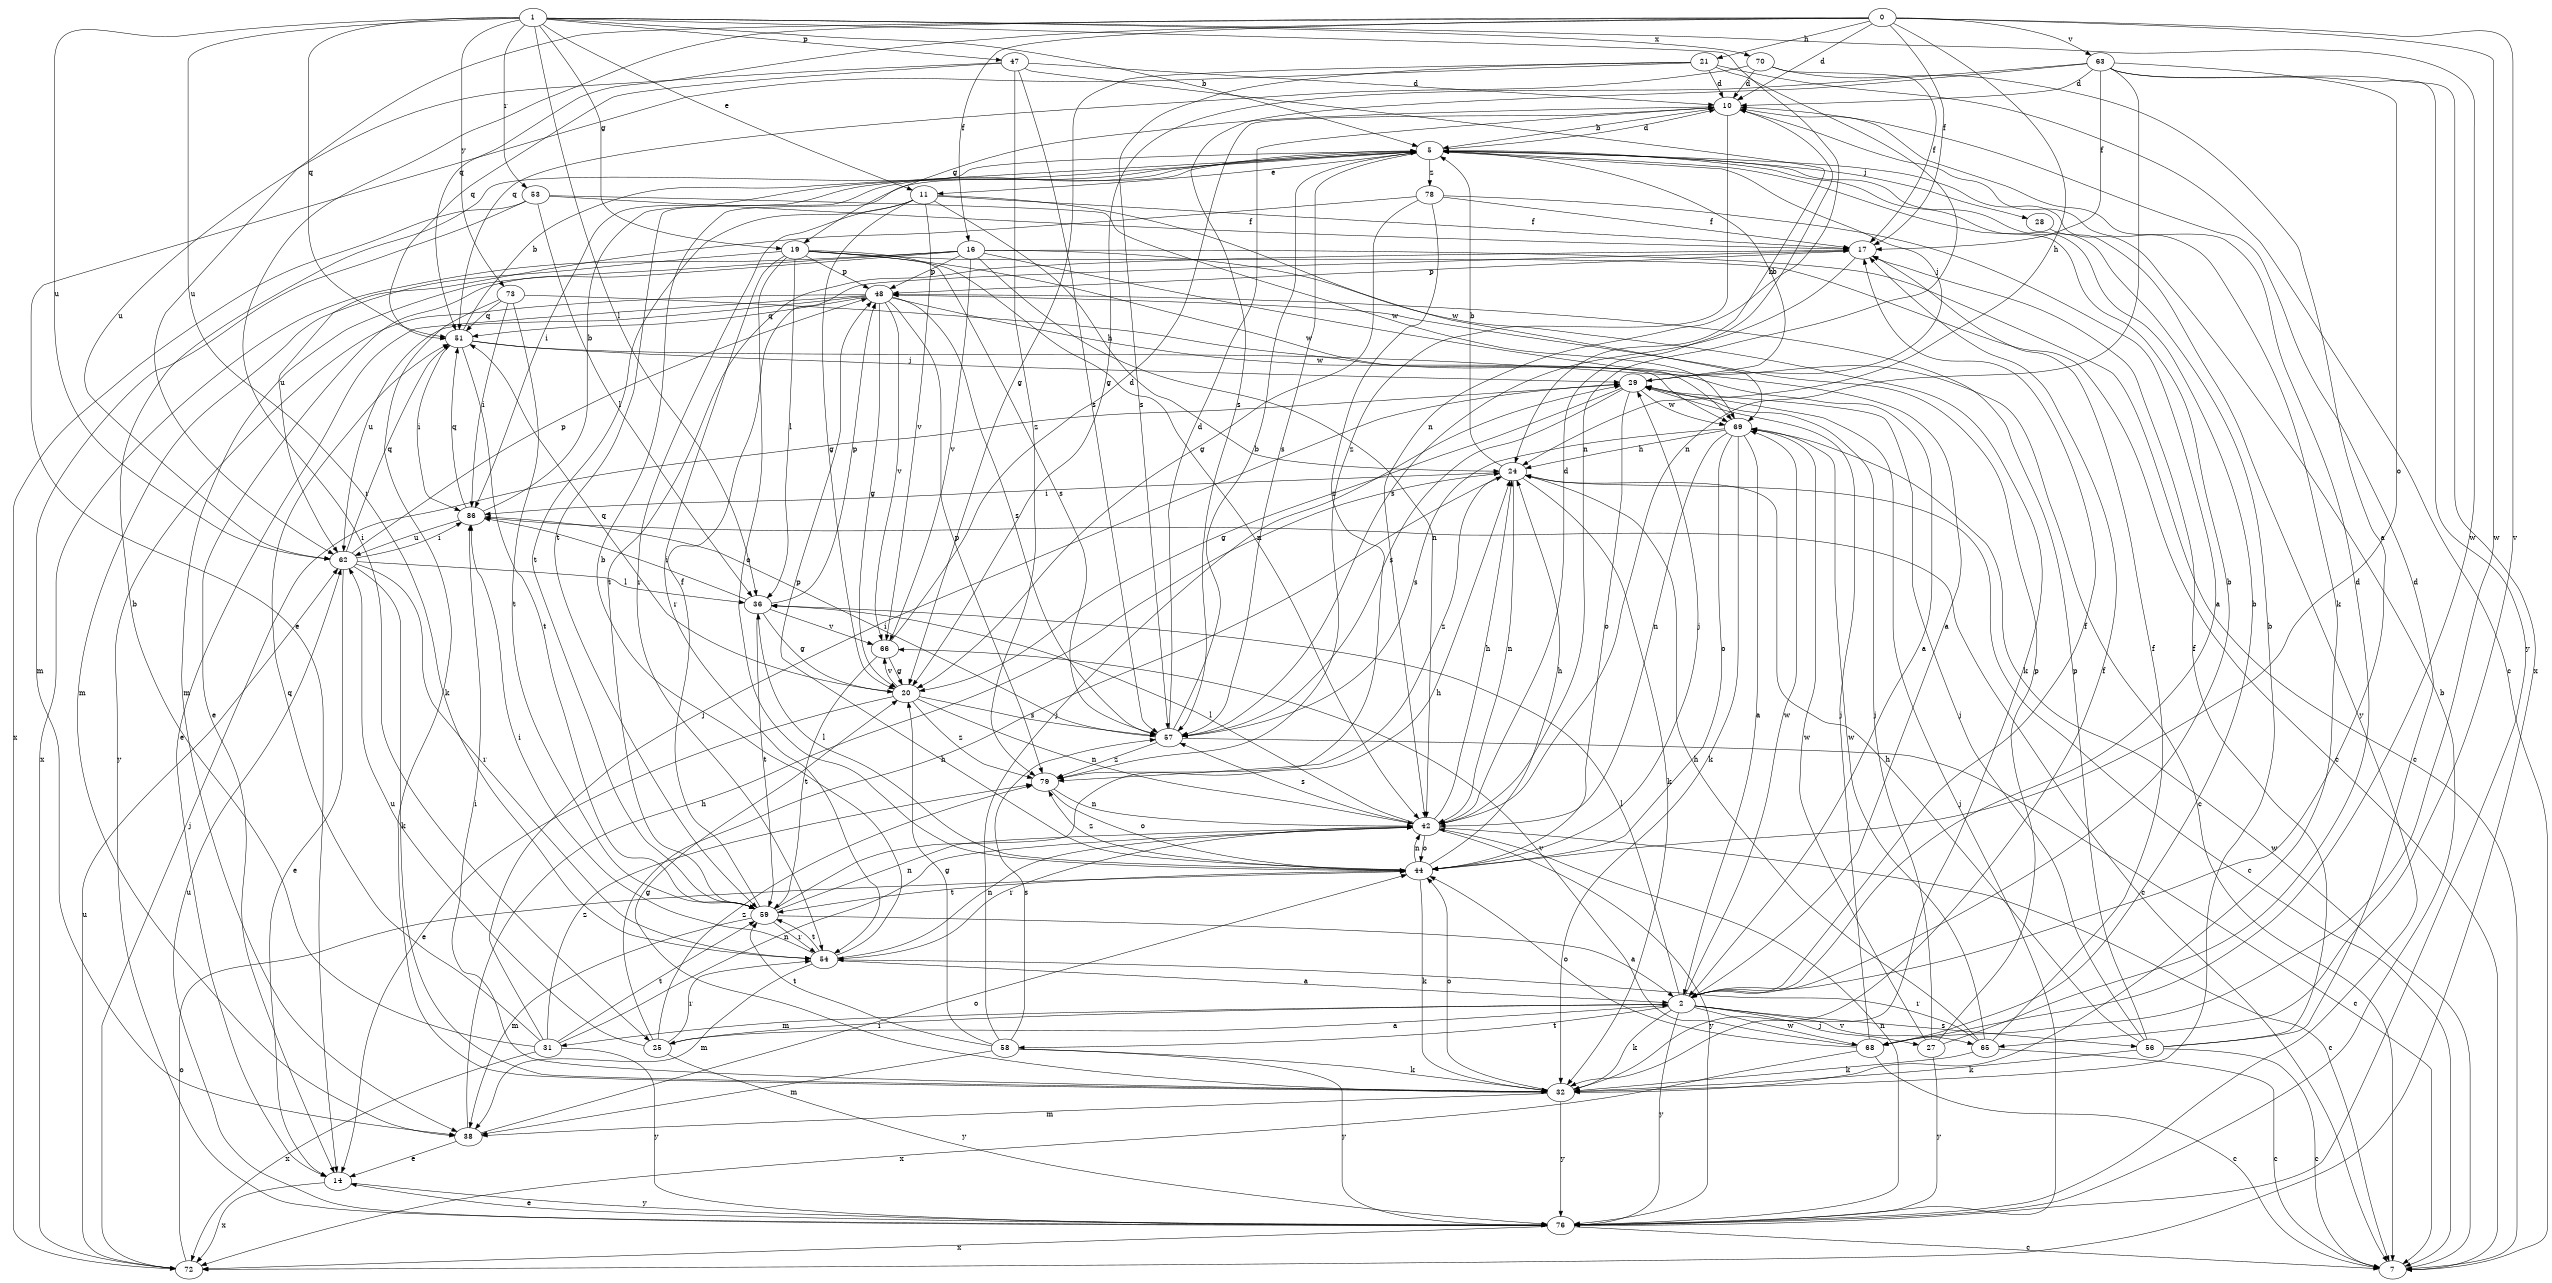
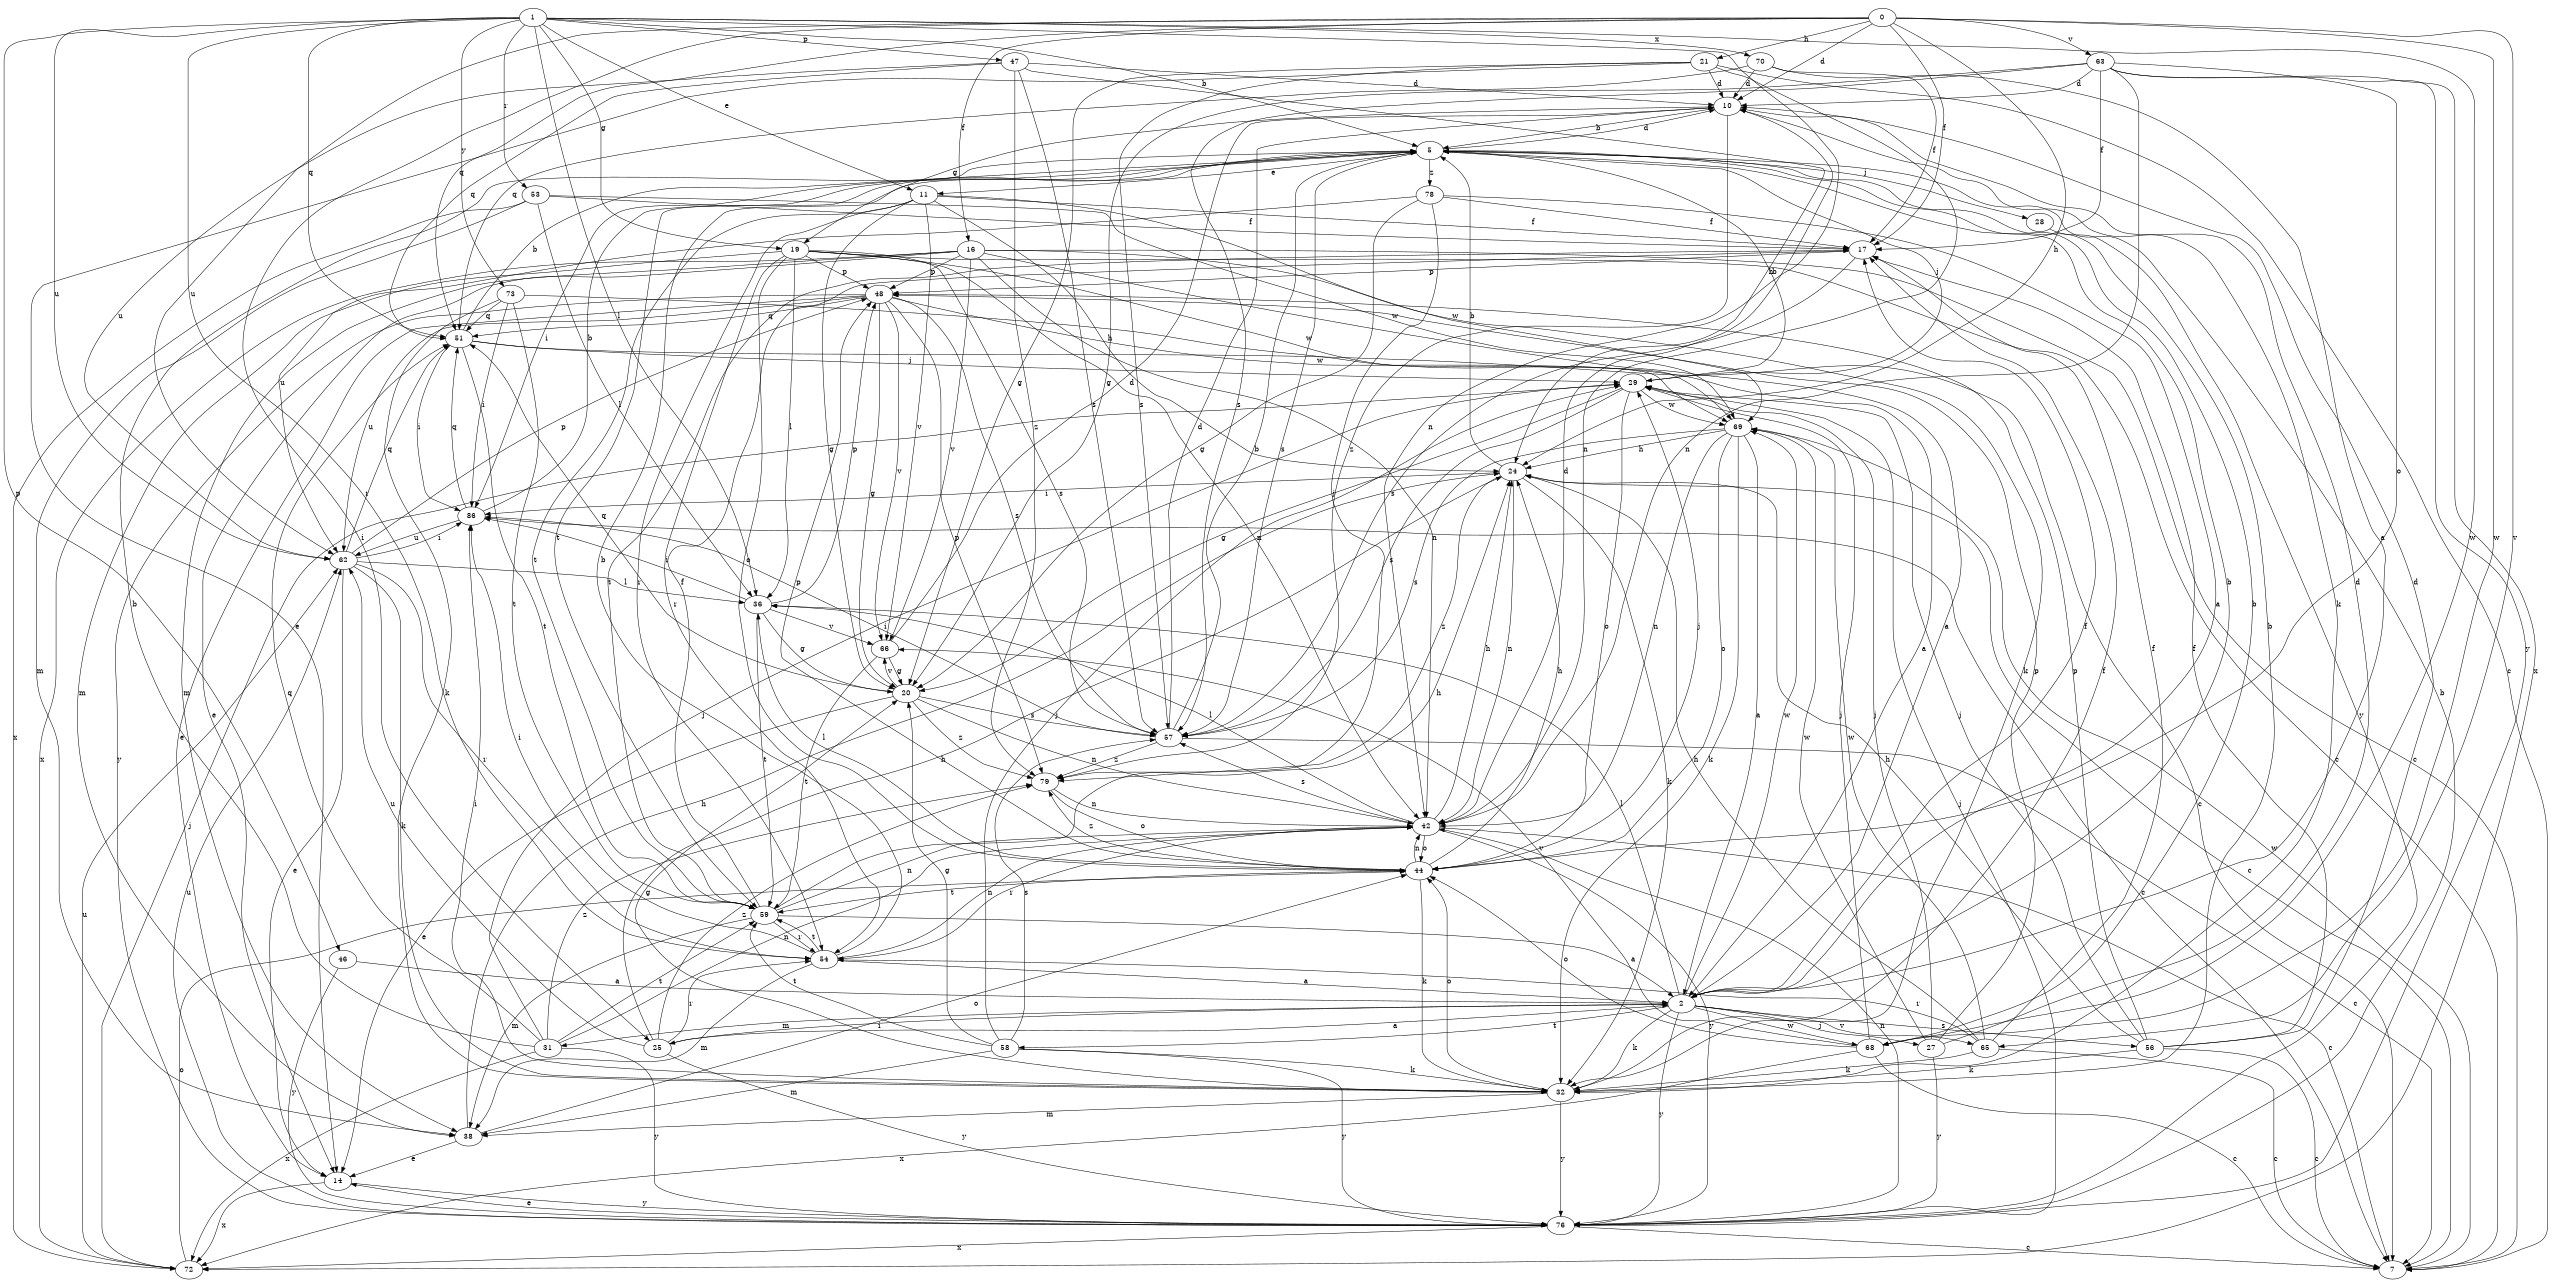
edge "78" -> "79": label "z" -> "j"
node "46": added
